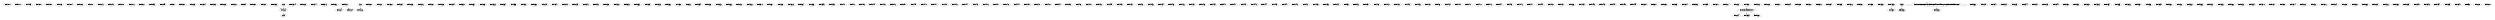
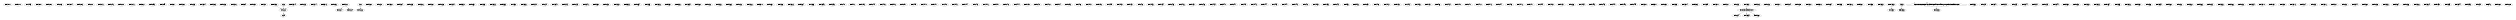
node "POLS_334": removed
node "POLS_361": added
node "POLS_573": added
node "POLS_577": added
